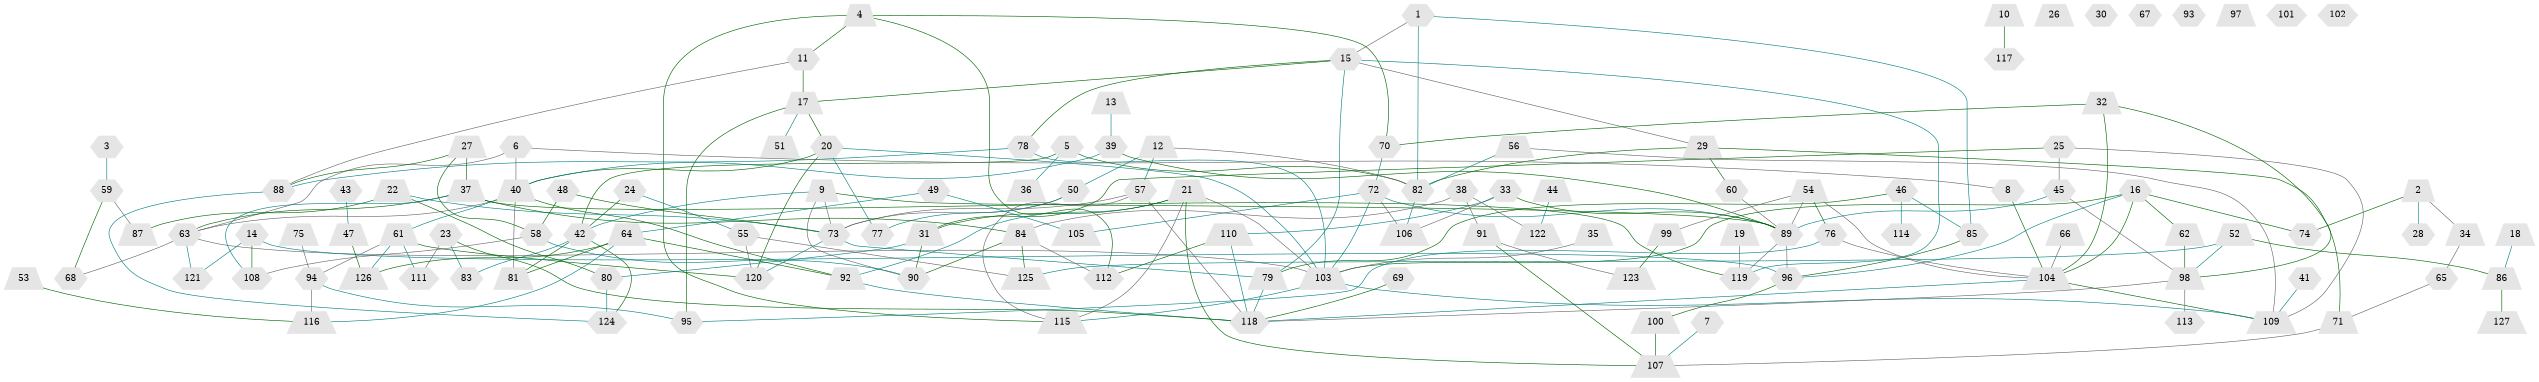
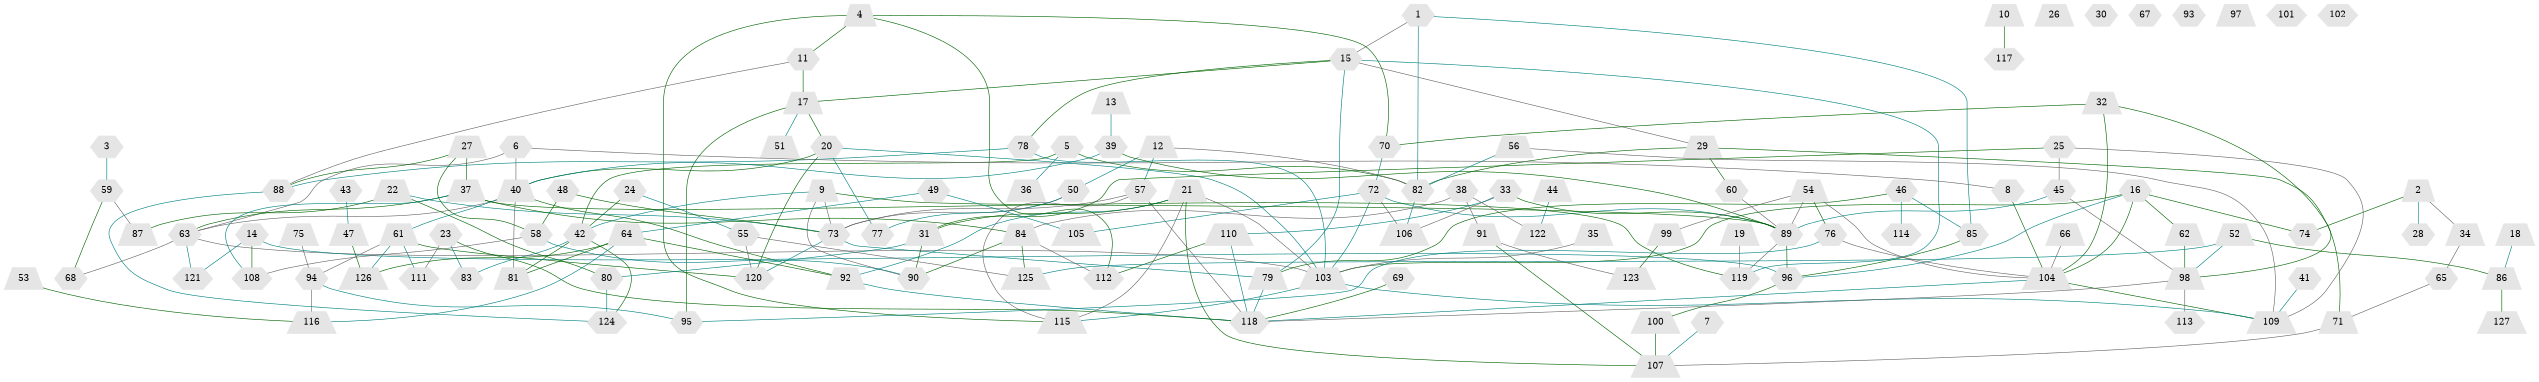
edge "89" -- "96": color gray40 -> darkgreen
